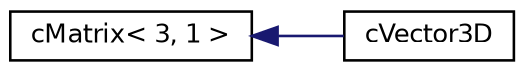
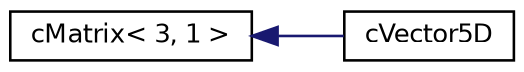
node "cVector3D": label "cVector3D" -> "cVector5D"
